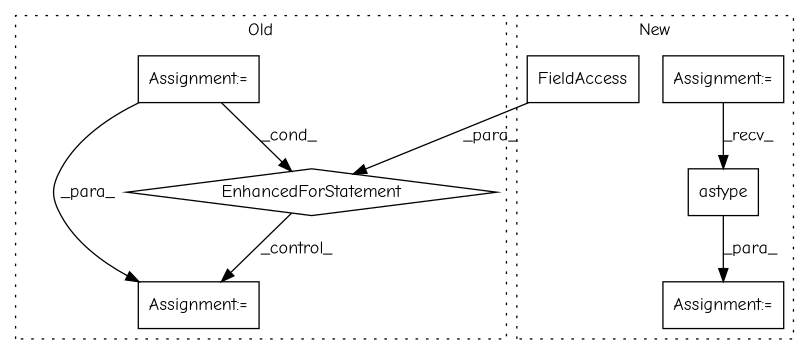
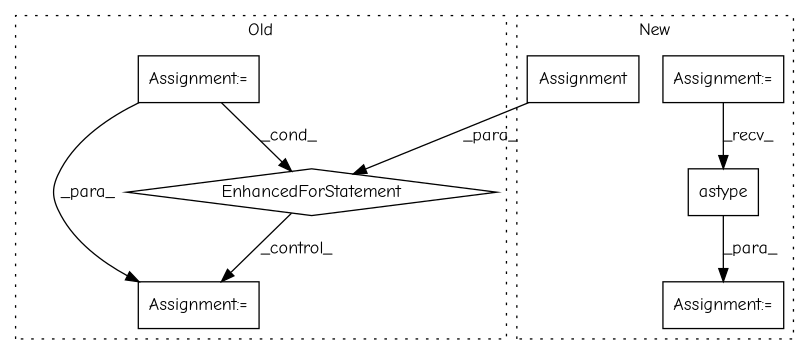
node "FieldAccess": label "FieldAccess" -> "Assignment"
